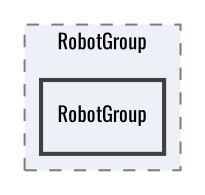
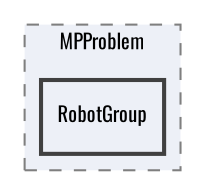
cluster "RobotGroup": label "RobotGroup" -> "MPProblem"
